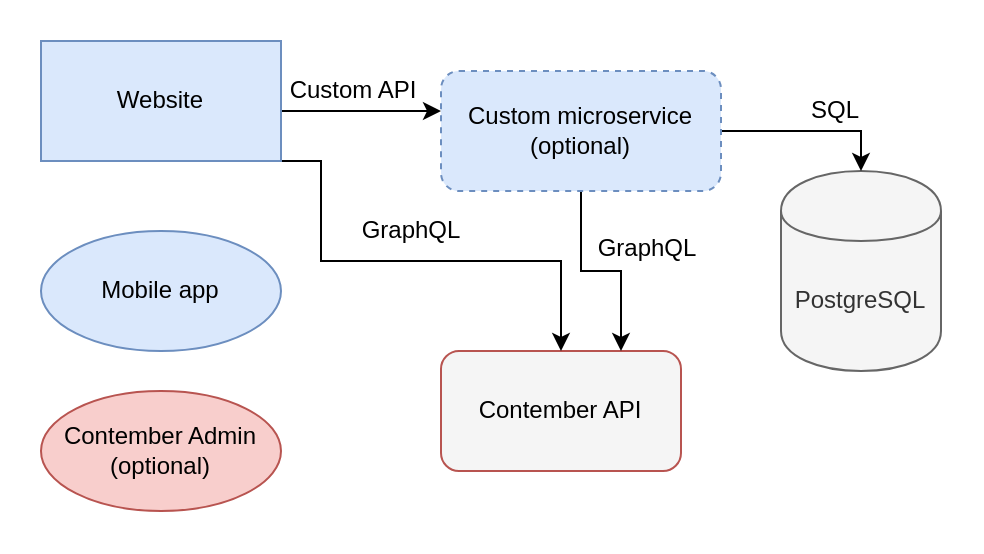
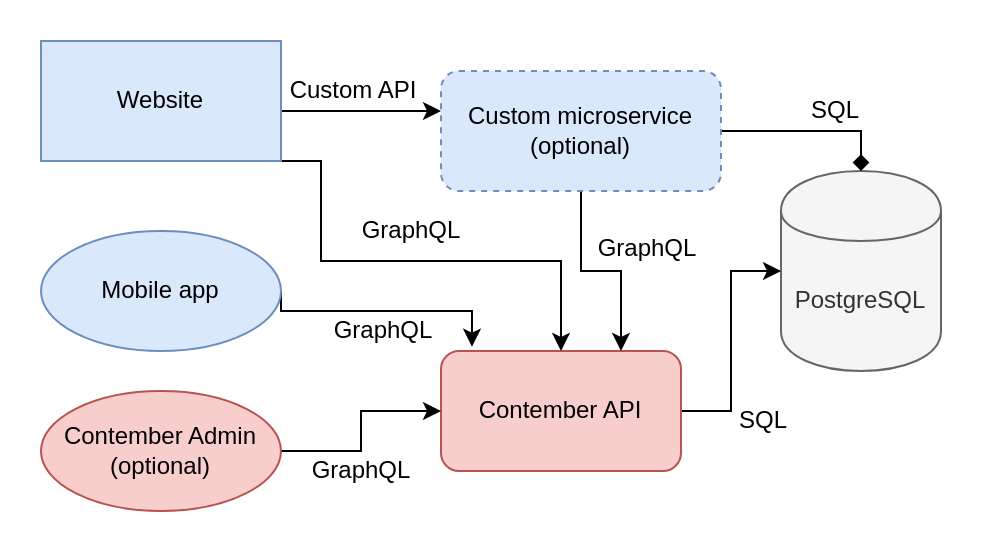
edge "Custom microservice (optional)" -> "PostgreSQL": arrowhead classic -> diamond
edge "Mobile app" -> "Contember API": added, label "GraphQL"
edge "Contember API" -> "PostgreSQL": added, label "SQL"
node "Contember API": fillcolor #f5f5f5 -> #f8cecc
edge "Contember Admin (optional)" -> "Contember API": added, label "GraphQL"
